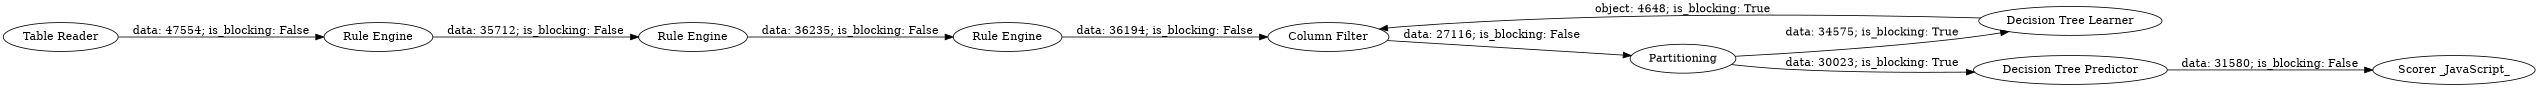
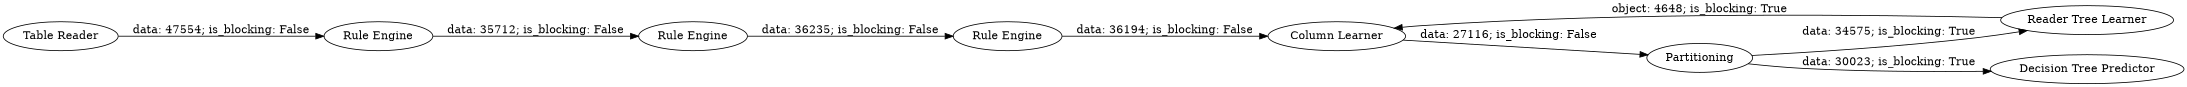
node "Decision Tree Learner": label "Decision Tree Learner" -> "Reader Tree Learner"
node "Column Filter": label "Column Filter" -> "Column Learner"
node "Scorer _JavaScript_": removed
